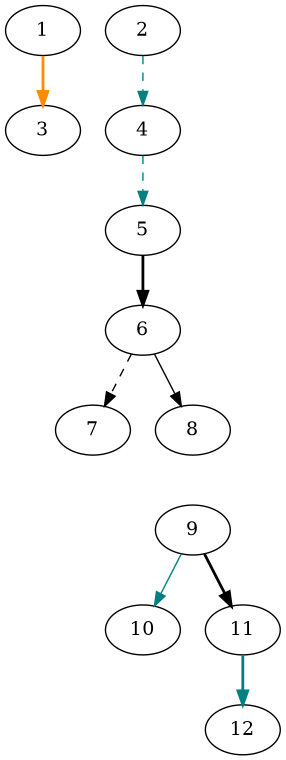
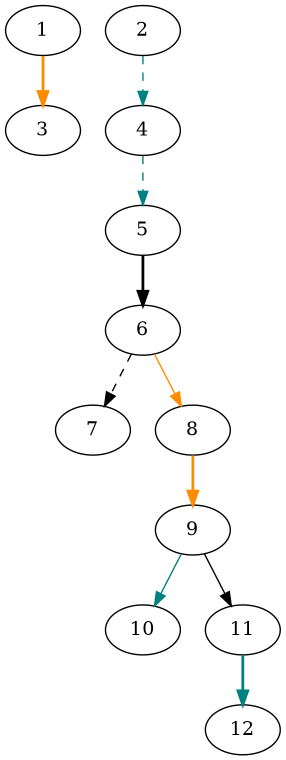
edge "6" -> "8": color black -> darkorange
edge "8" -> "9": added
edge "9" -> "11": style bold -> solid
